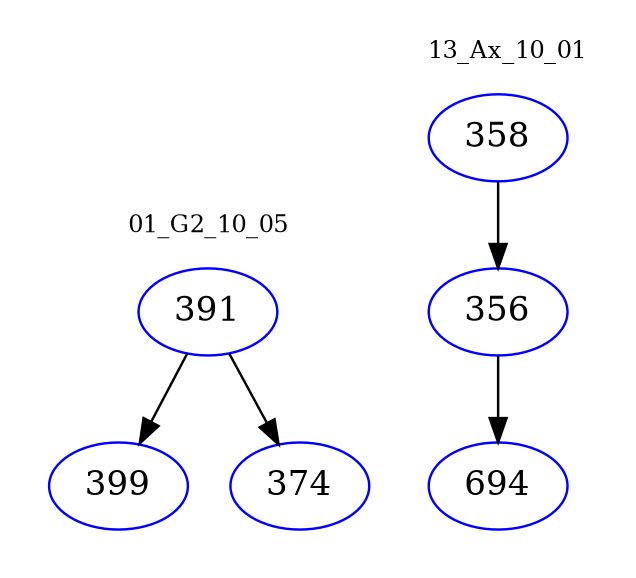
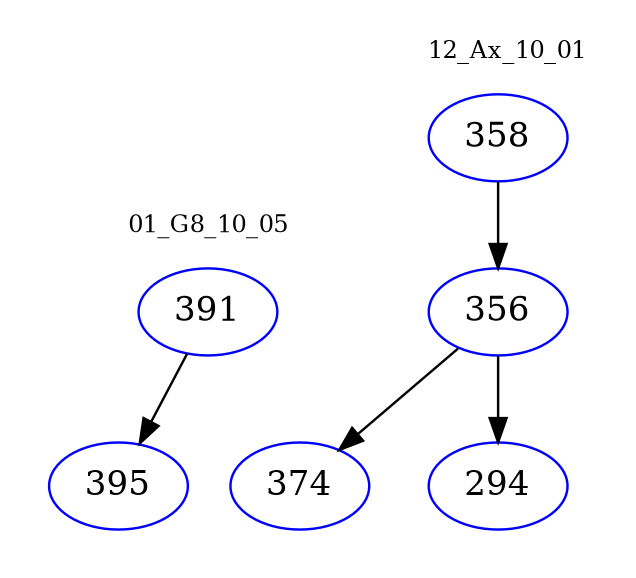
cluster "13_Ax_10_01": label "13_Ax_10_01" -> "12_Ax_10_01"
cluster "01_G2_10_05": label "01_G2_10_05" -> "01_G8_10_05"
edge "391" -> "374": now "356" -> "374"
node "399": label "399" -> "395"
node "694": label "694" -> "294"
